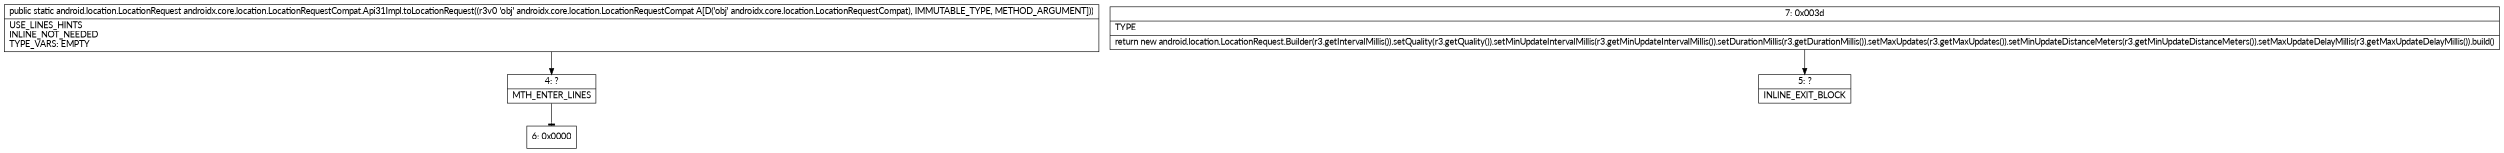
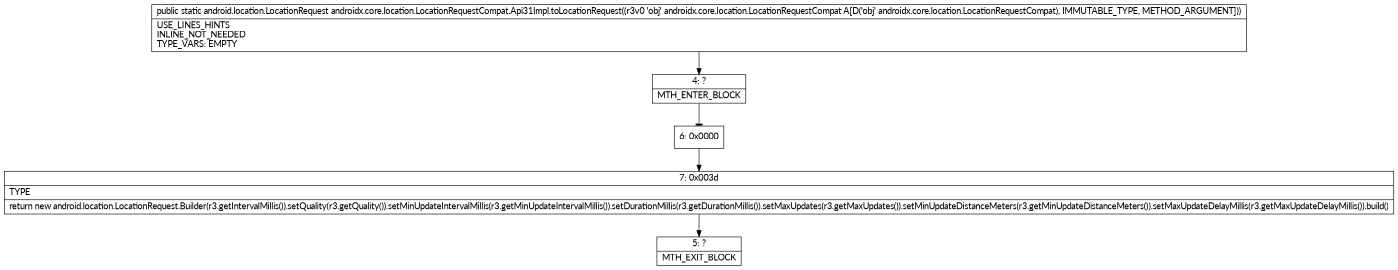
node "4: ?": text "MTH_ENTER_LINES" -> "MTH_ENTER_BLOCK"
node "5: ?": text "INLINE_EXIT_BLOCK" -> "MTH_EXIT_BLOCK"
edge "6: 0x0000" -> "7: 0x003d": added
